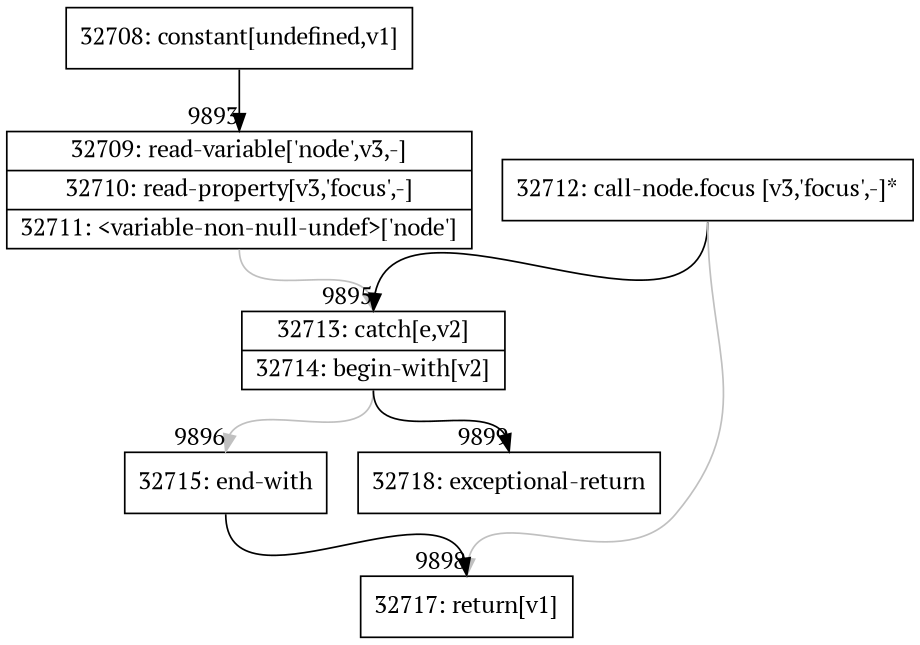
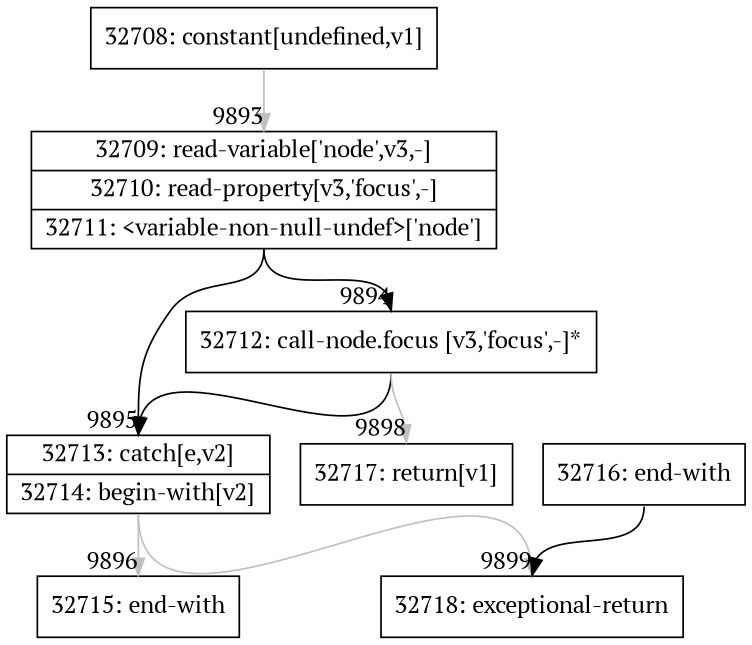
edge "32708: constant[undefined,v1]" -> "32709: read-variable['node',v3,-]": color black -> gray
edge "32709: read-variable['node',v3,-]" -> "32713: catch[e,v2]": color gray -> black
edge "32709: read-variable['node',v3,-]" -> "32712: call-node.focus [v3,'focus',-]*": added
edge "32713: catch[e,v2]" -> "32718: exceptional-return": color black -> gray
node "32716: end-with": added
edge "32715: end-with" -> "32717: return[v1]": removed
